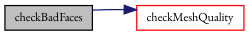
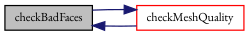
edge "checkMeshQuality" -> "checkBadFaces": added
